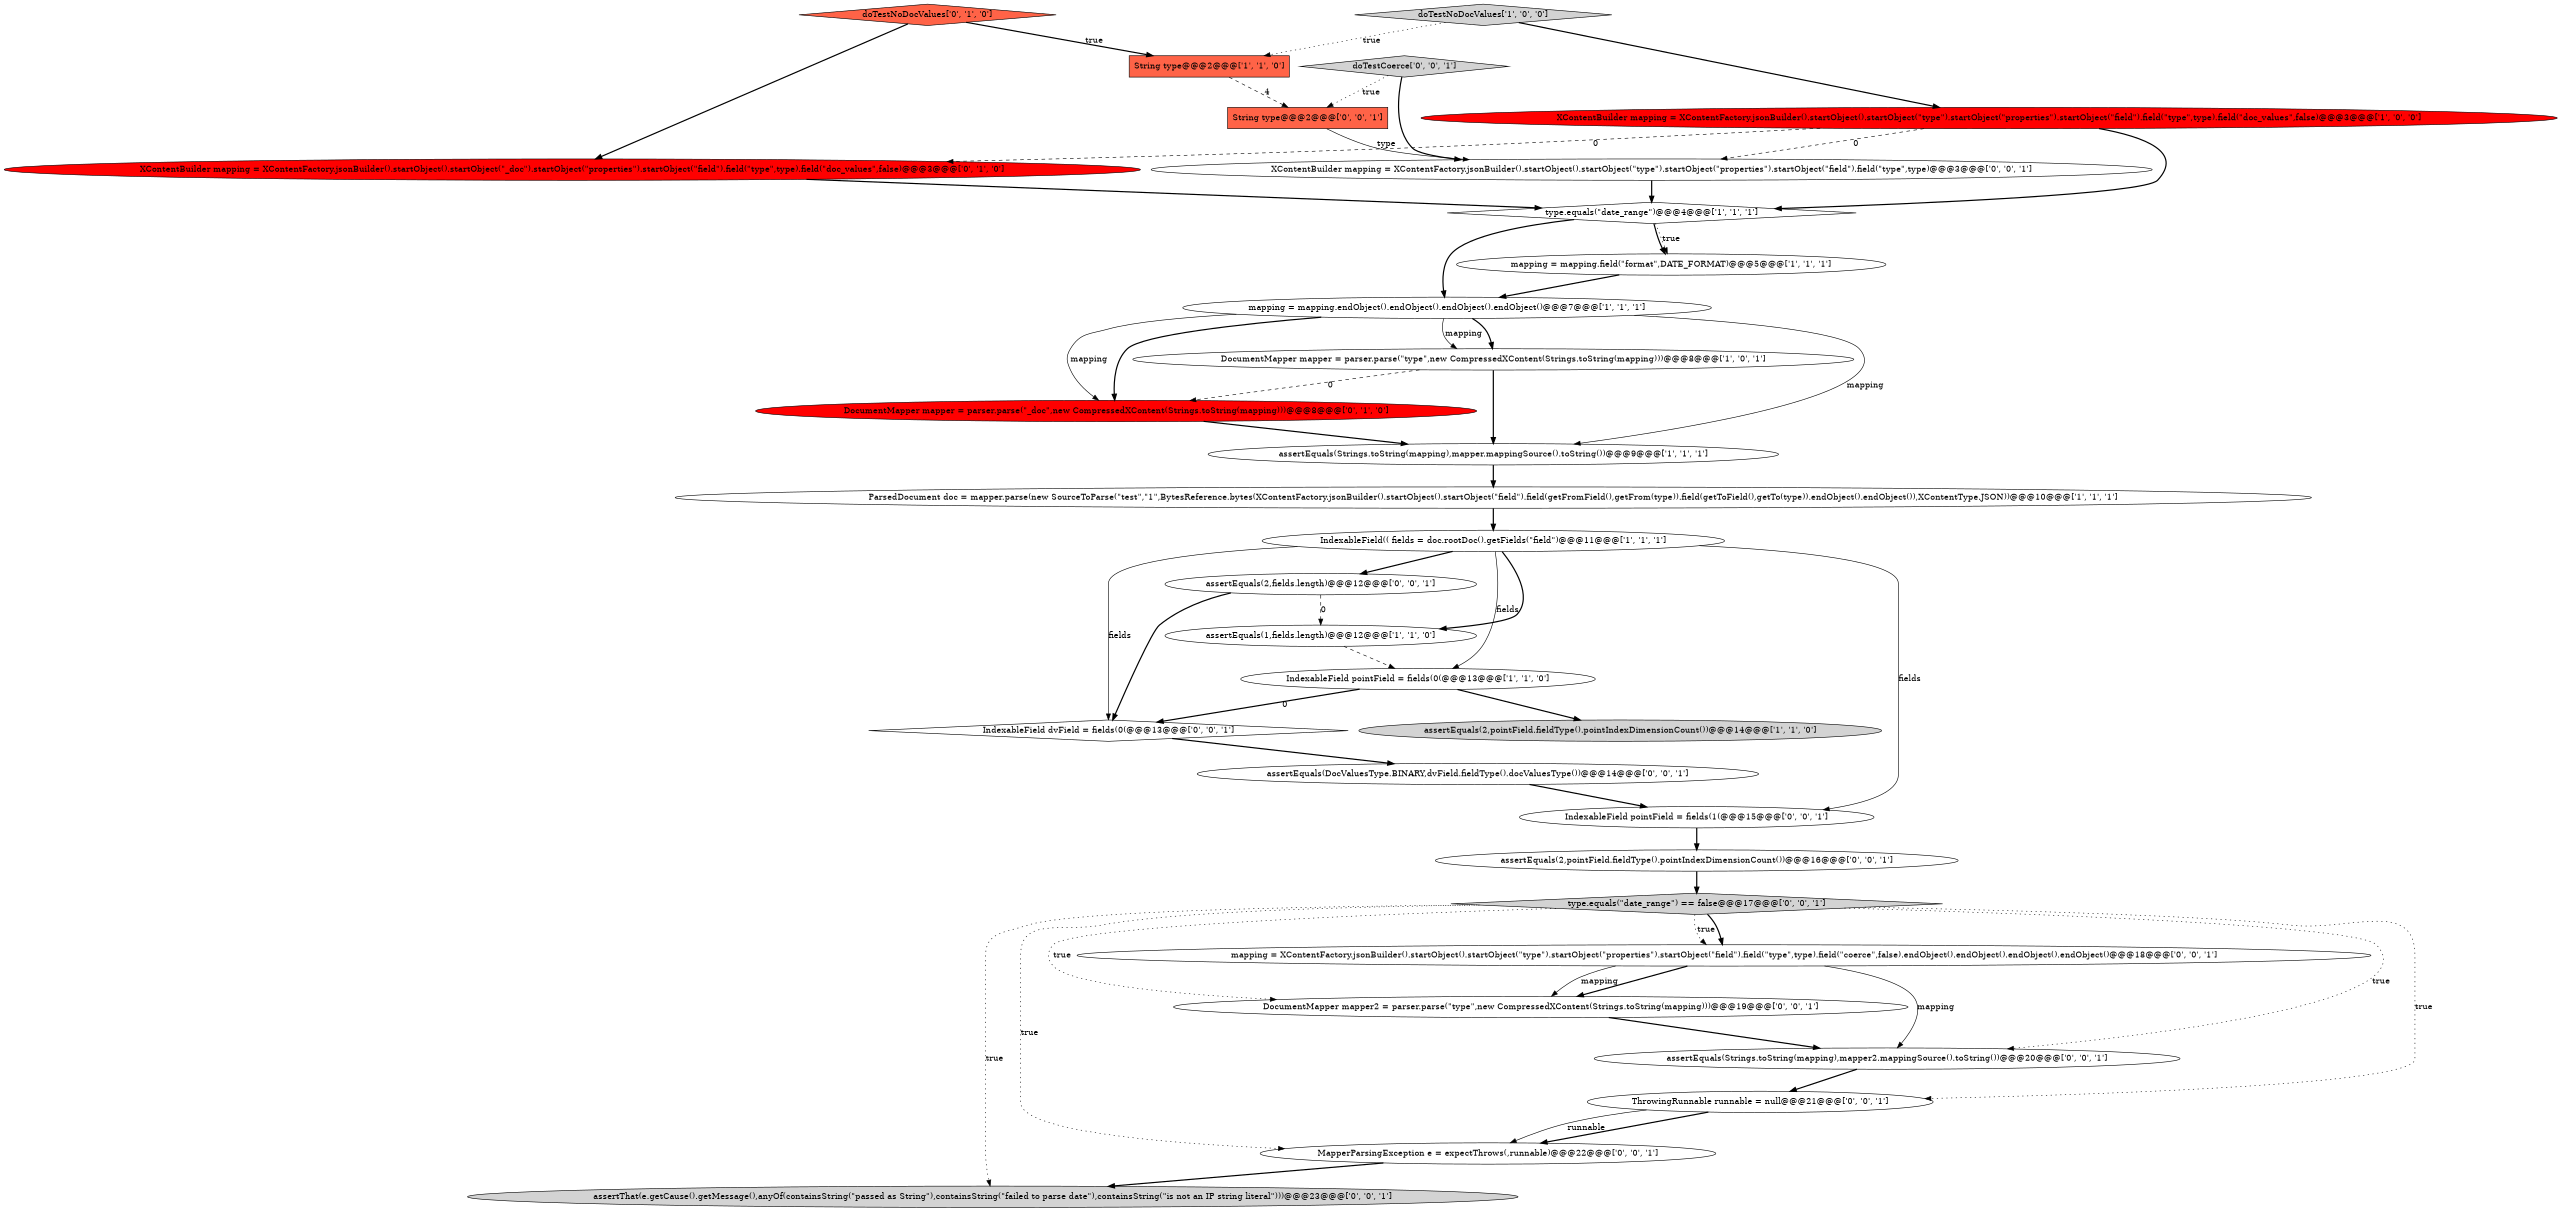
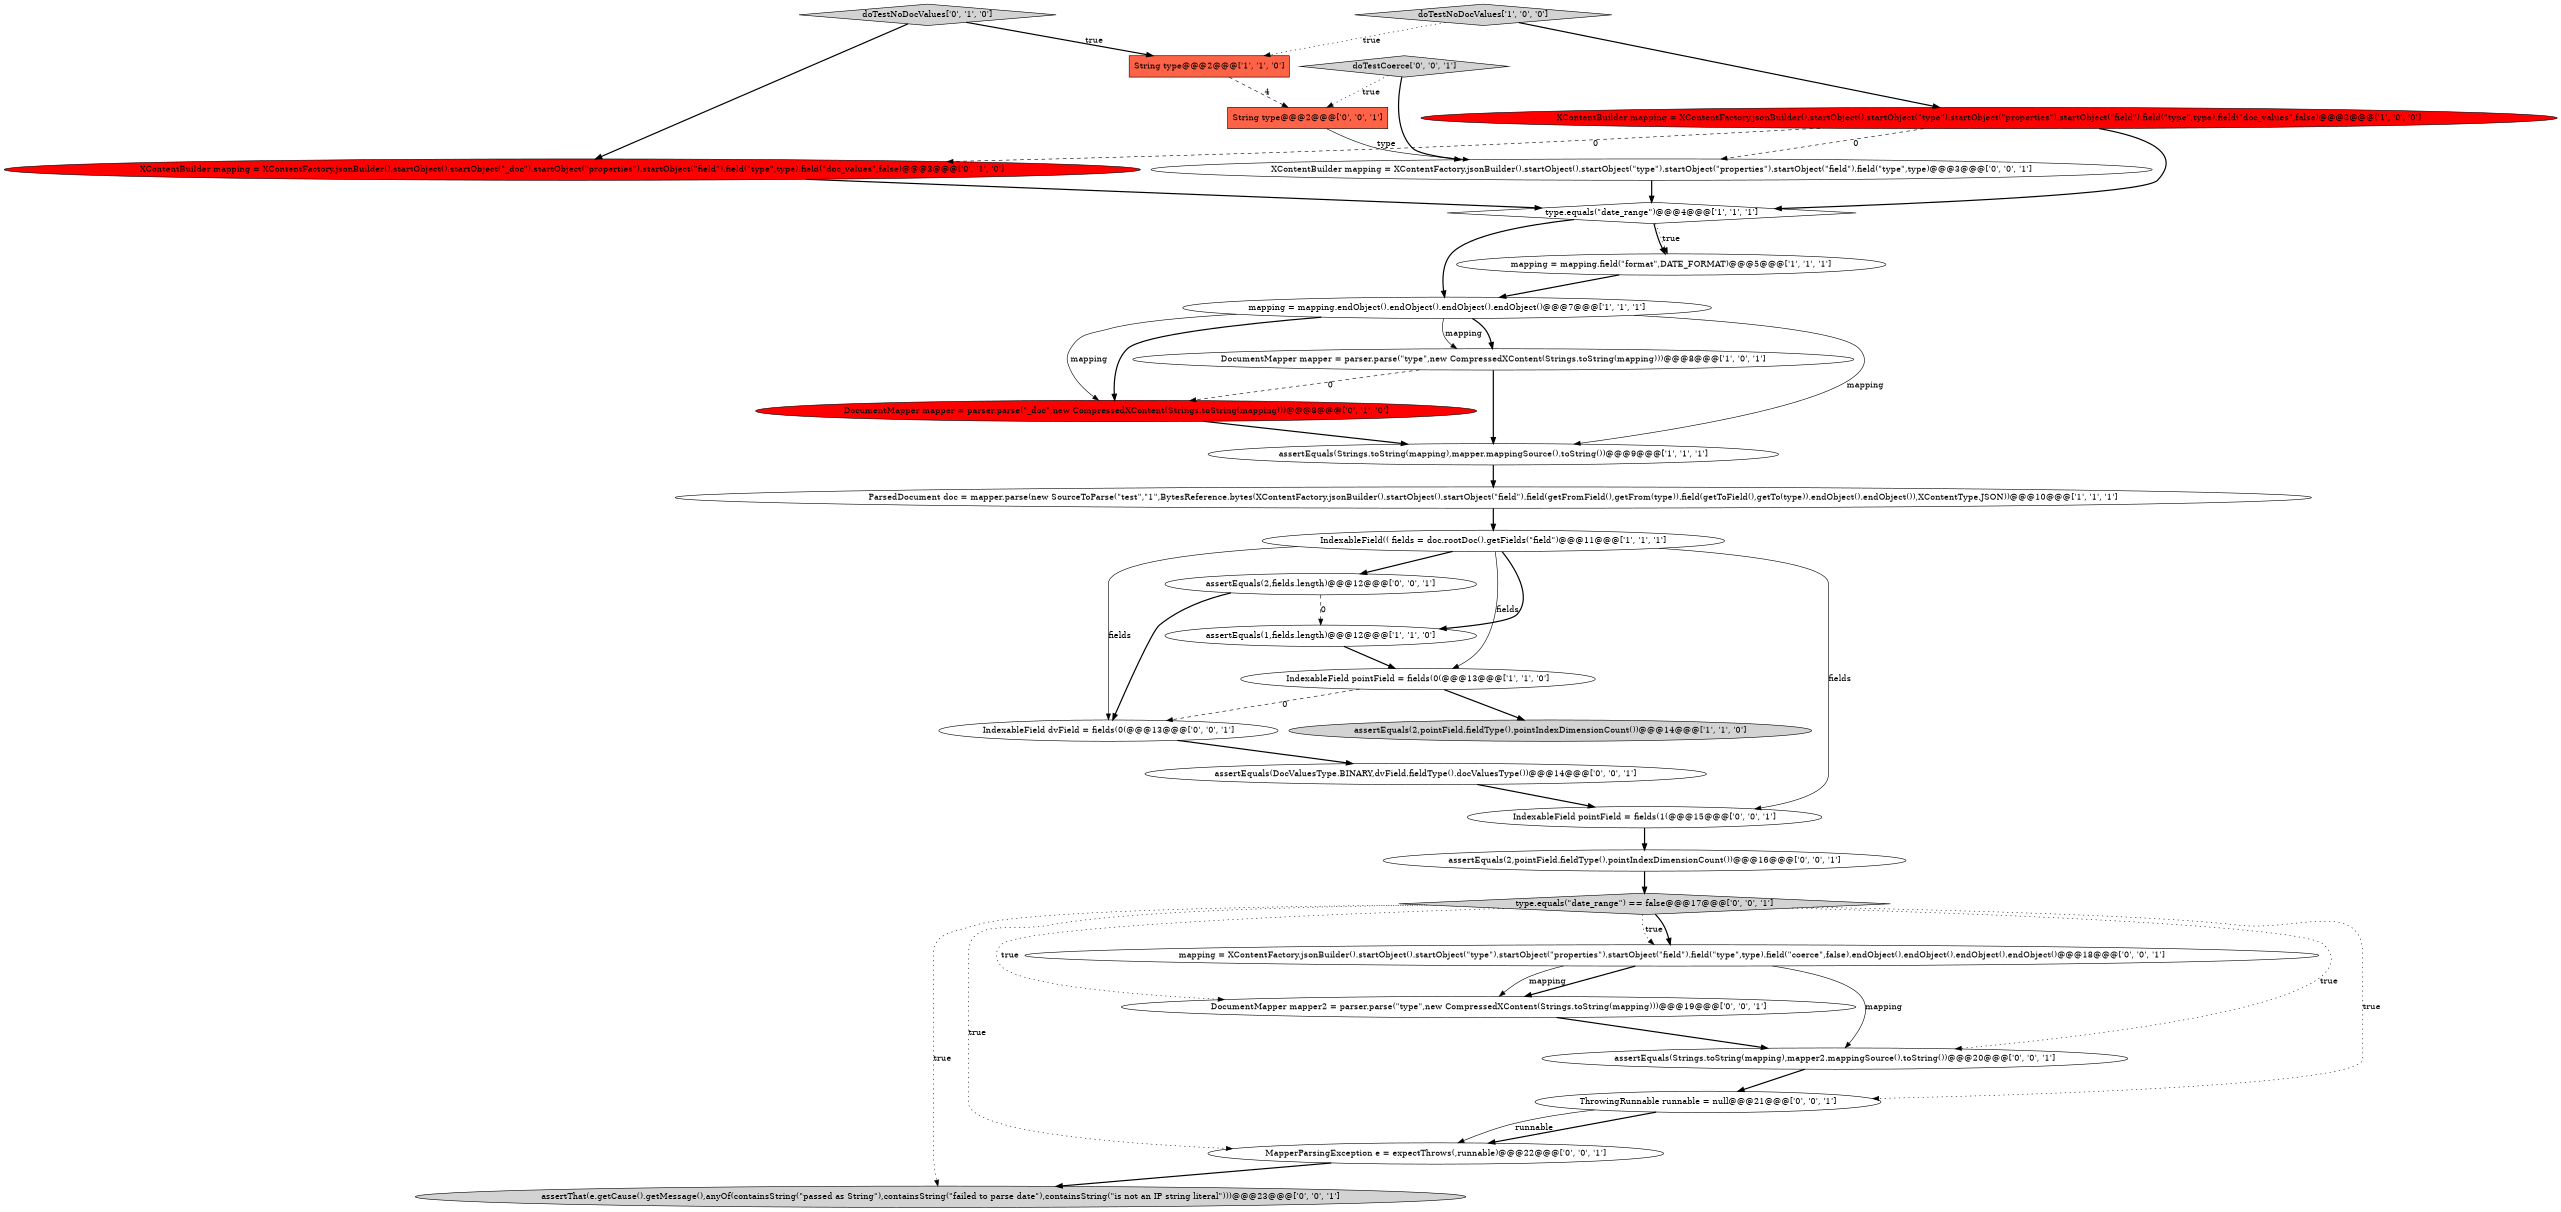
node "doTestNoDocValues['0', '1', '0']": fillcolor tomato -> lightgray
edge "assertEquals(1,fields.length)@@@12@@@['1', '1', '0']" -> "IndexableField pointField = fields(0(@@@13@@@['1', '1', '0']": style dashed -> bold
edge "IndexableField pointField = fields(0(@@@13@@@['1', '1', '0']" -> "IndexableField dvField = fields(0(@@@13@@@['0', '0', '1']": style bold -> dashed
node "IndexableField dvField = fields(0(@@@13@@@['0', '0', '1']": shape diamond -> ellipse
